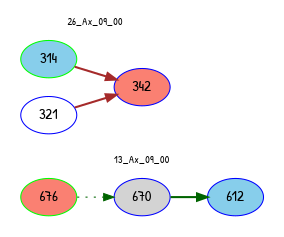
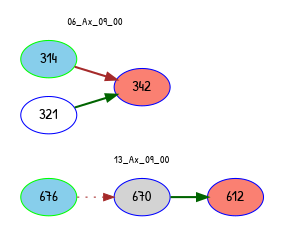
cluster "26_Ax_09_00": label "26_Ax_09_00" -> "06_Ax_09_00"
edge "321" -> "342": color brown -> darkgreen
node "676": fillcolor salmon -> skyblue
edge "676" -> "670": color darkgreen -> brown
node "612": fillcolor skyblue -> salmon
